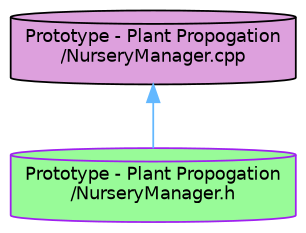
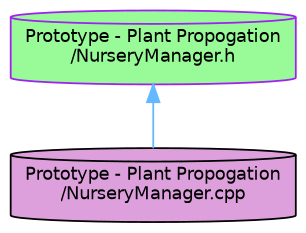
edge "Prototype - Plant Propogation /NurseryManager.h" -> "Prototype - Plant Propogation /NurseryManager.cpp": reversed
